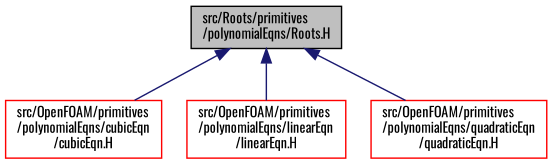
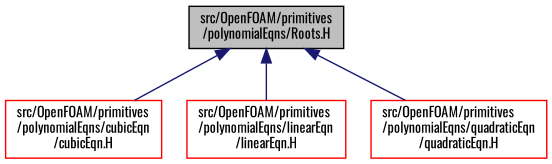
node "src/Roots/primitives /polynomialEqns/Roots.H": label "src/Roots/primitives /polynomialEqns/Roots.H" -> "src/OpenFOAM/primitives /polynomialEqns/Roots.H"
